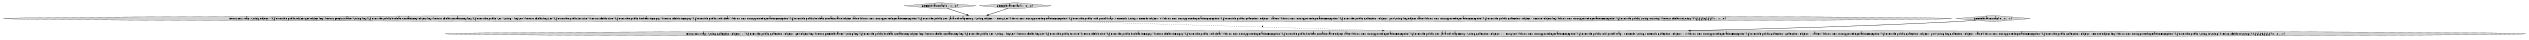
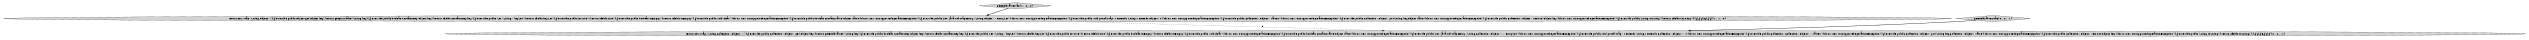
node "getFieldValueMap['0', '1', '0']": removed
